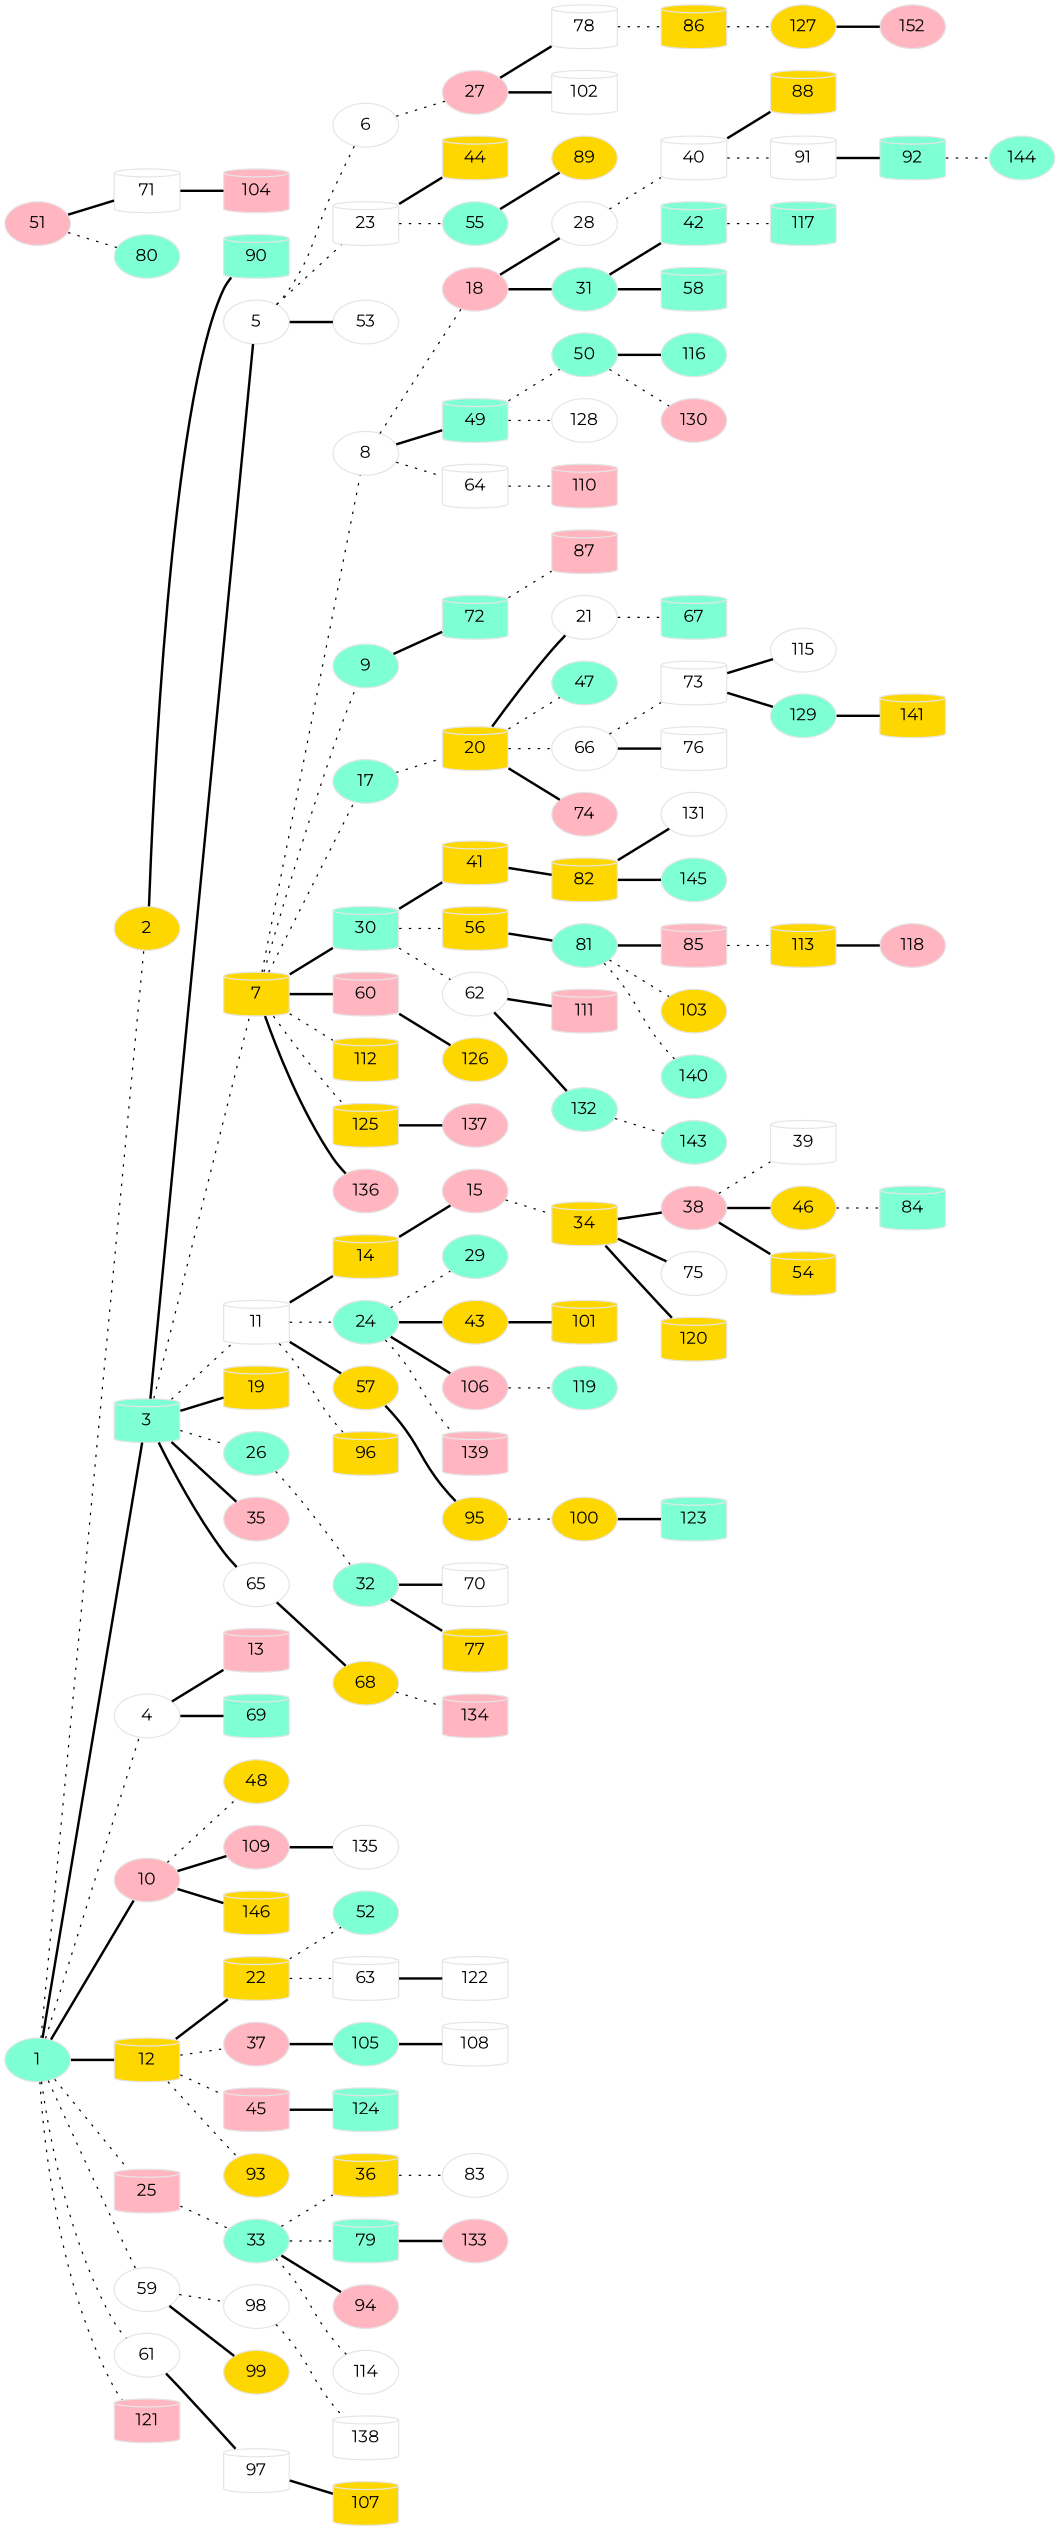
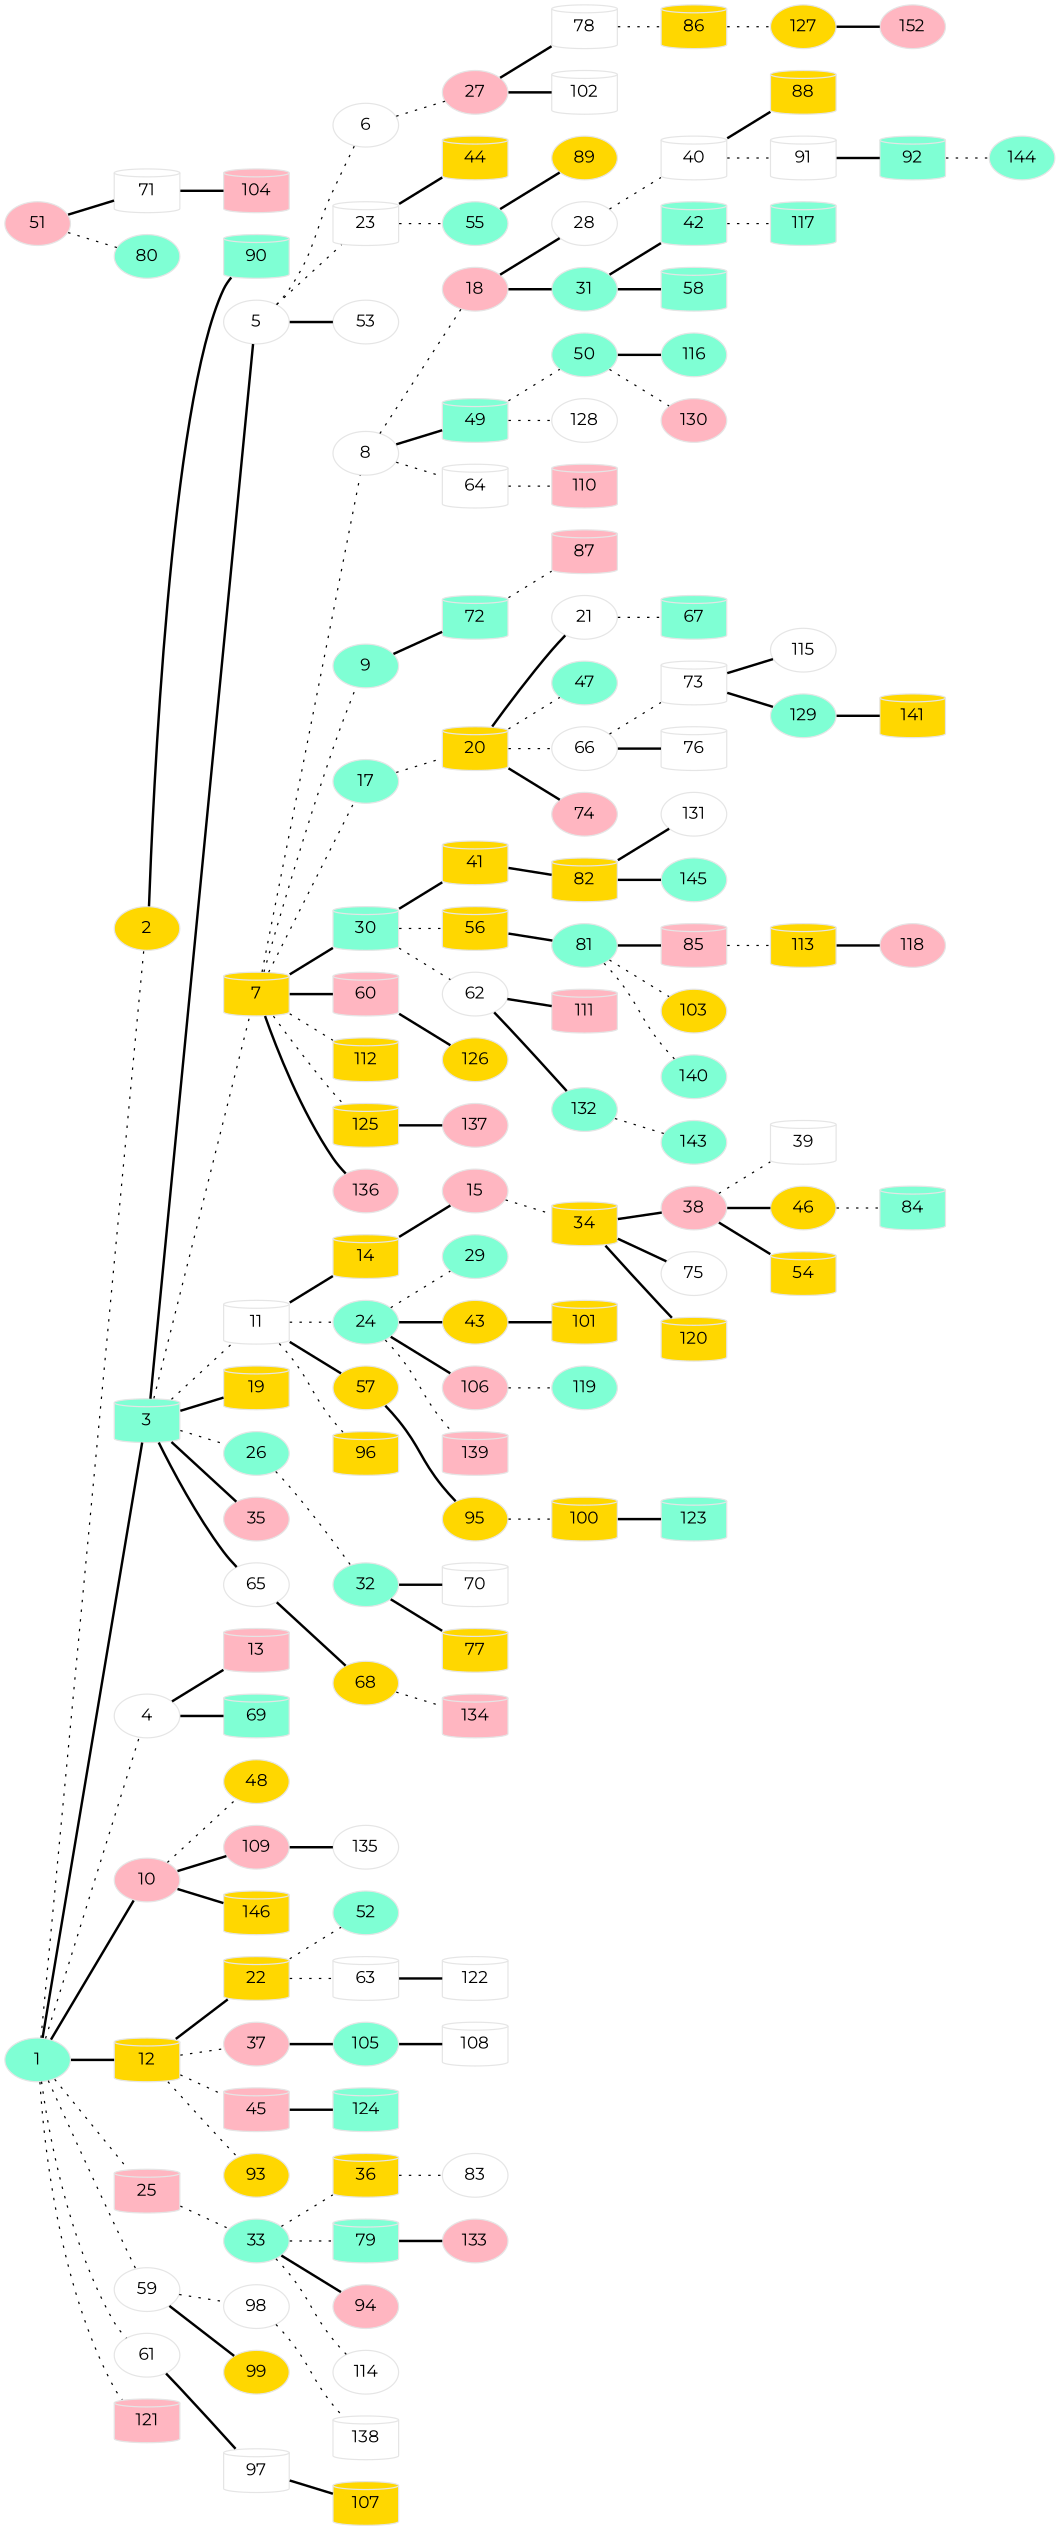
node "100": shape ellipse -> cylinder
